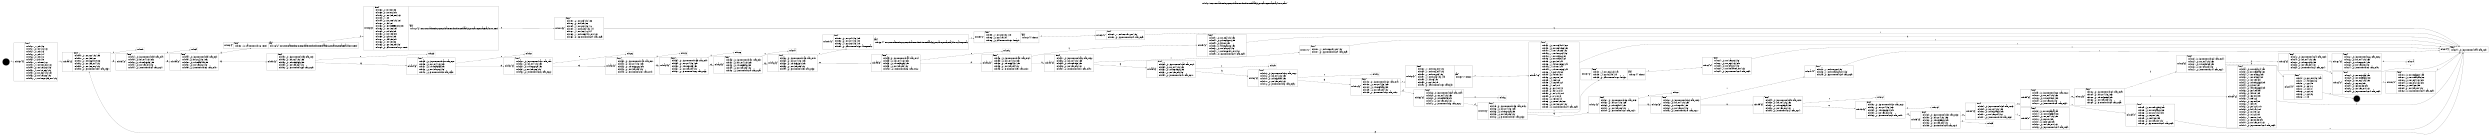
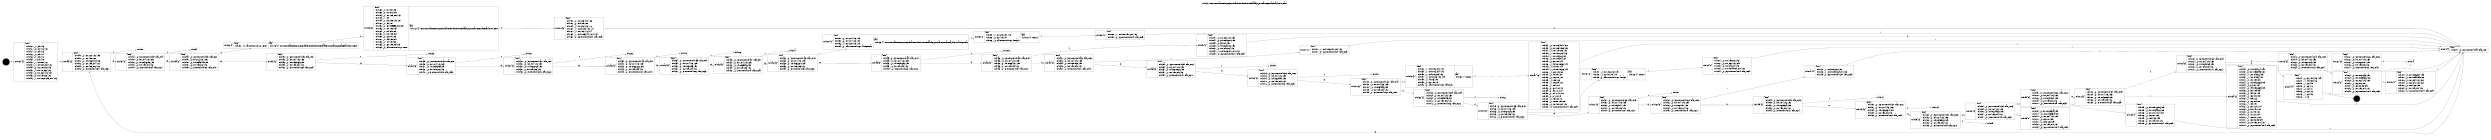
edge "0x401c48 [25]" -> "0x401c61 [25]": removed, label "7"
